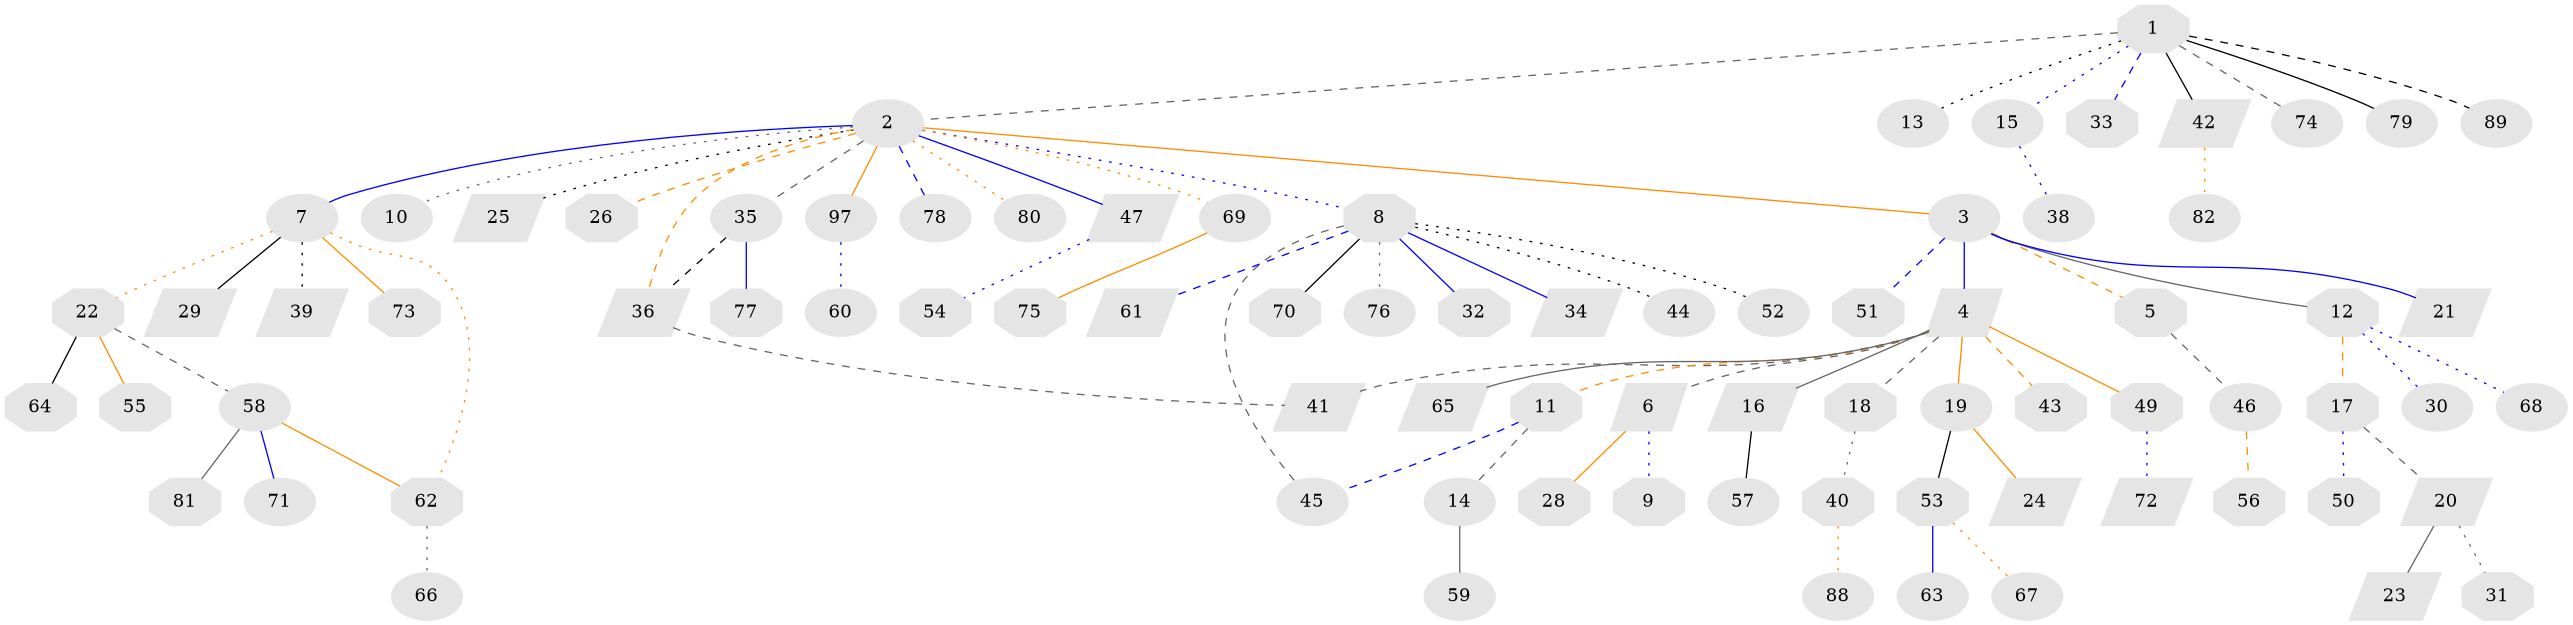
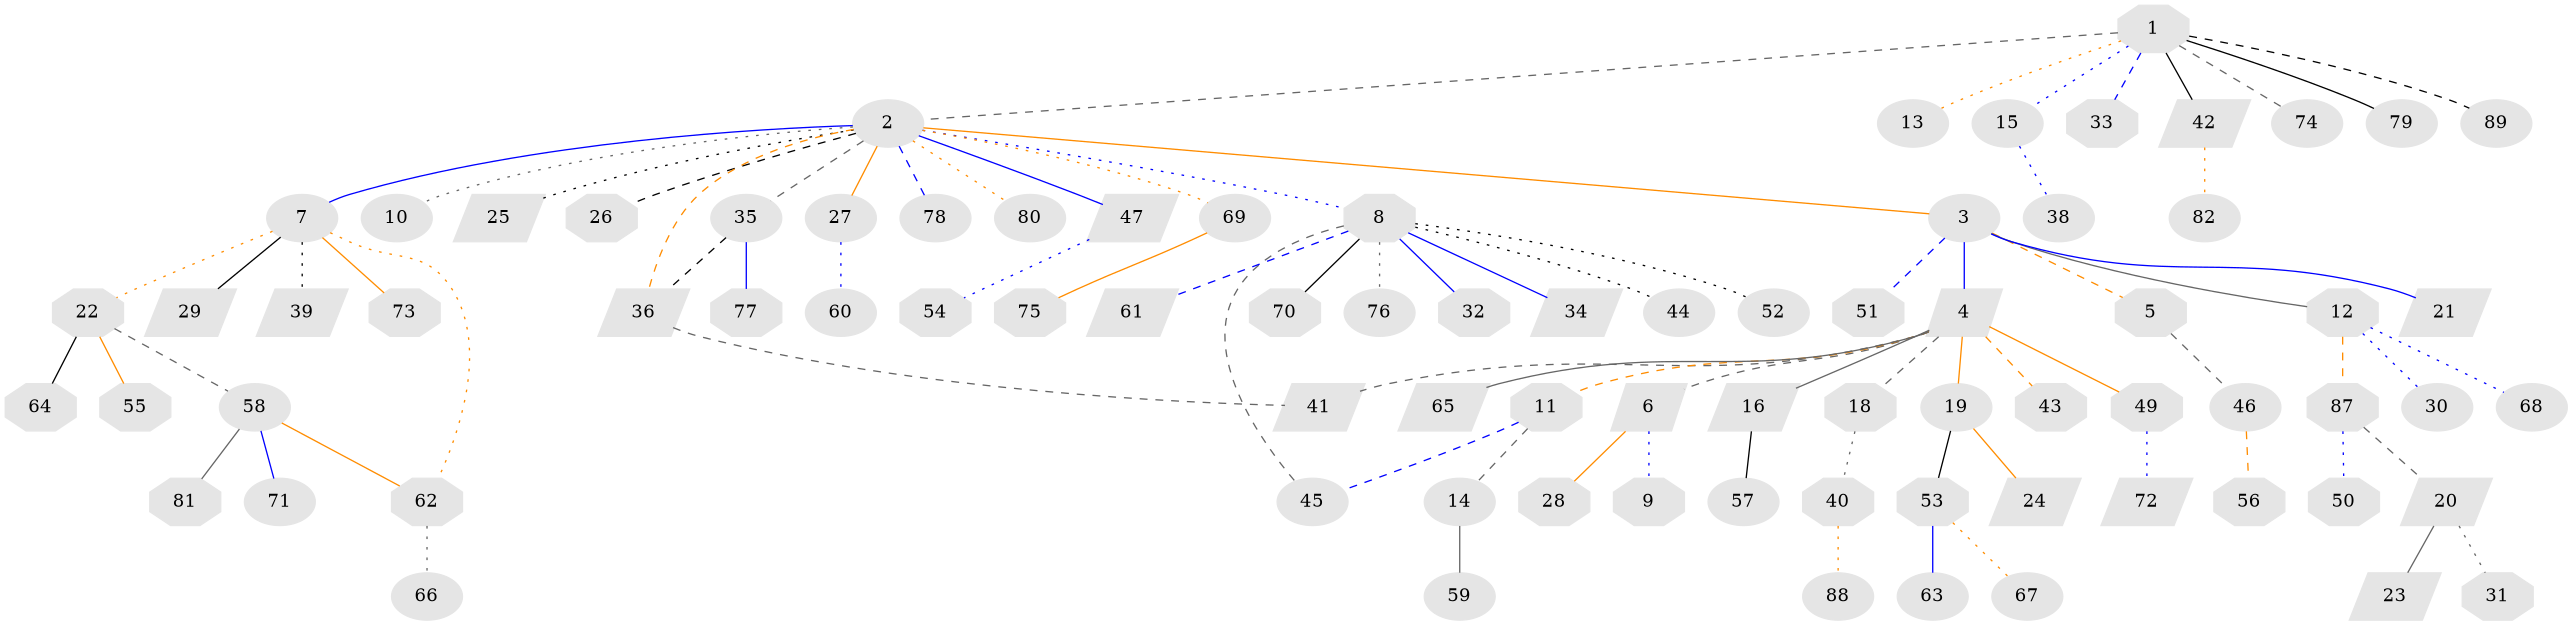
edge "1" -- "13": color black -> darkorange
edge "2" -- "26": color darkorange -> black
node "97": label "97" -> "27"
node "17": label "17" -> "87"
